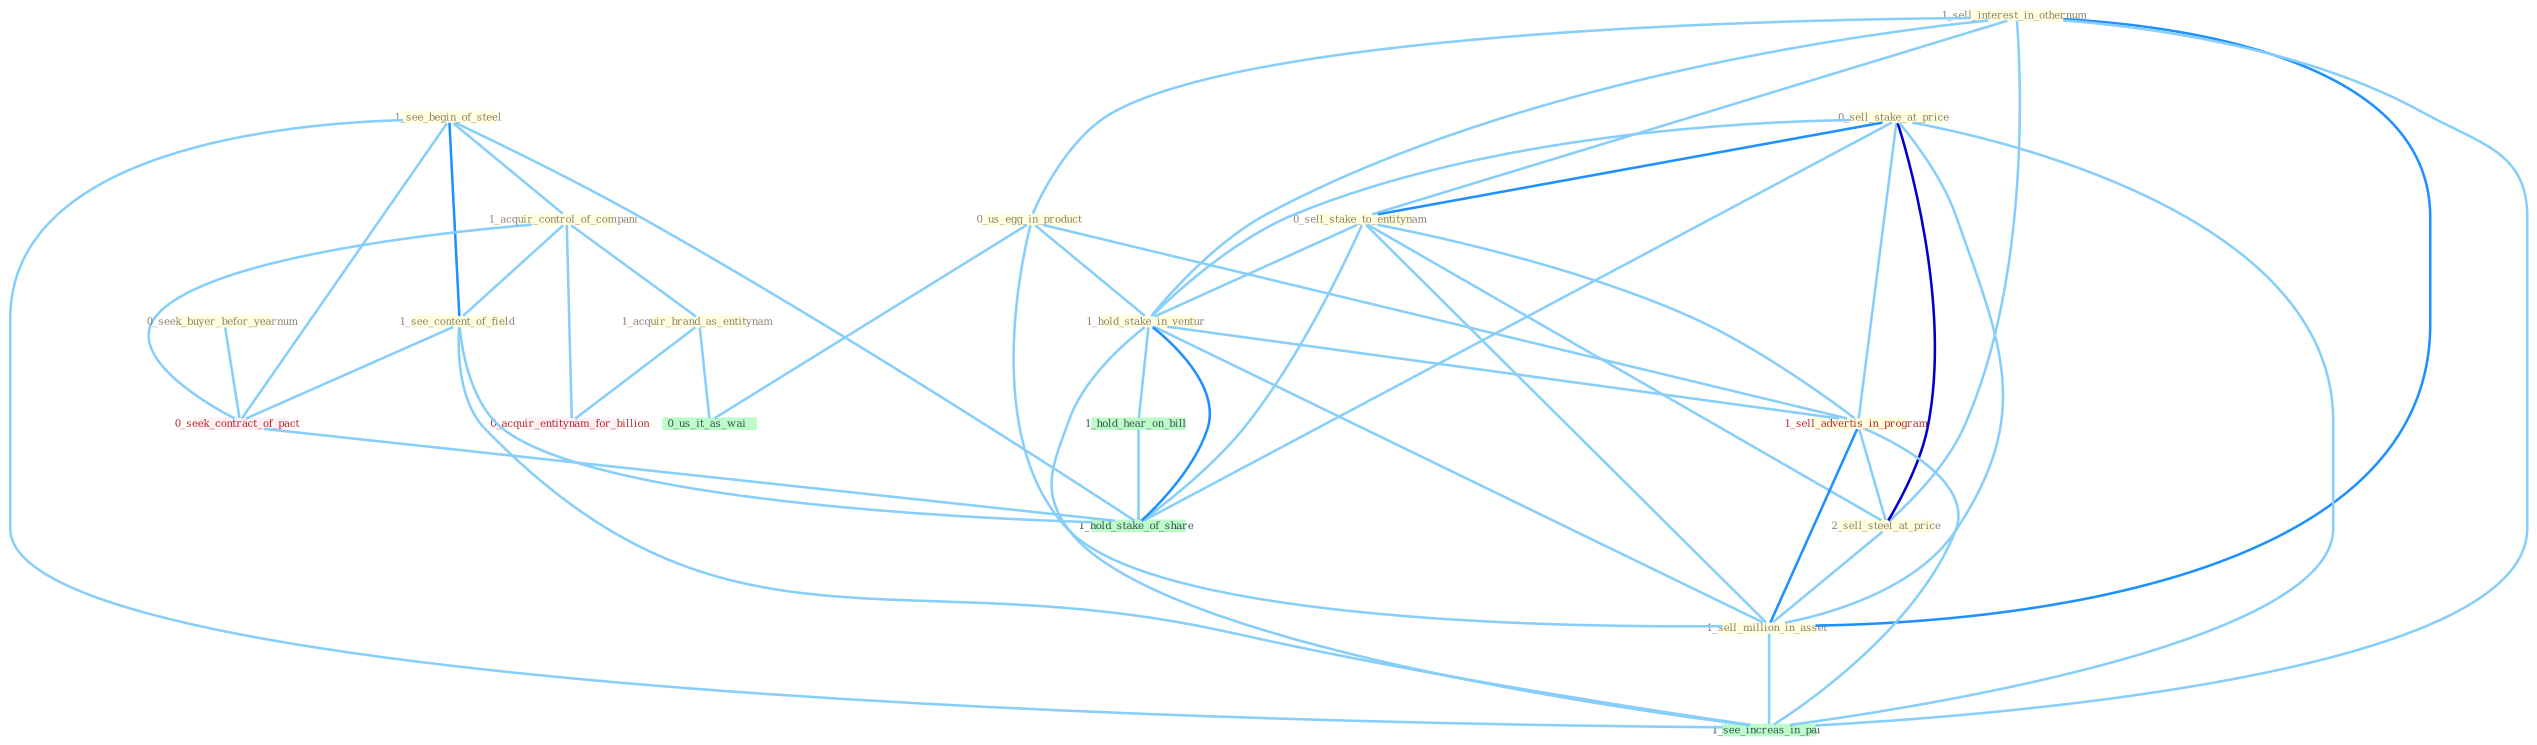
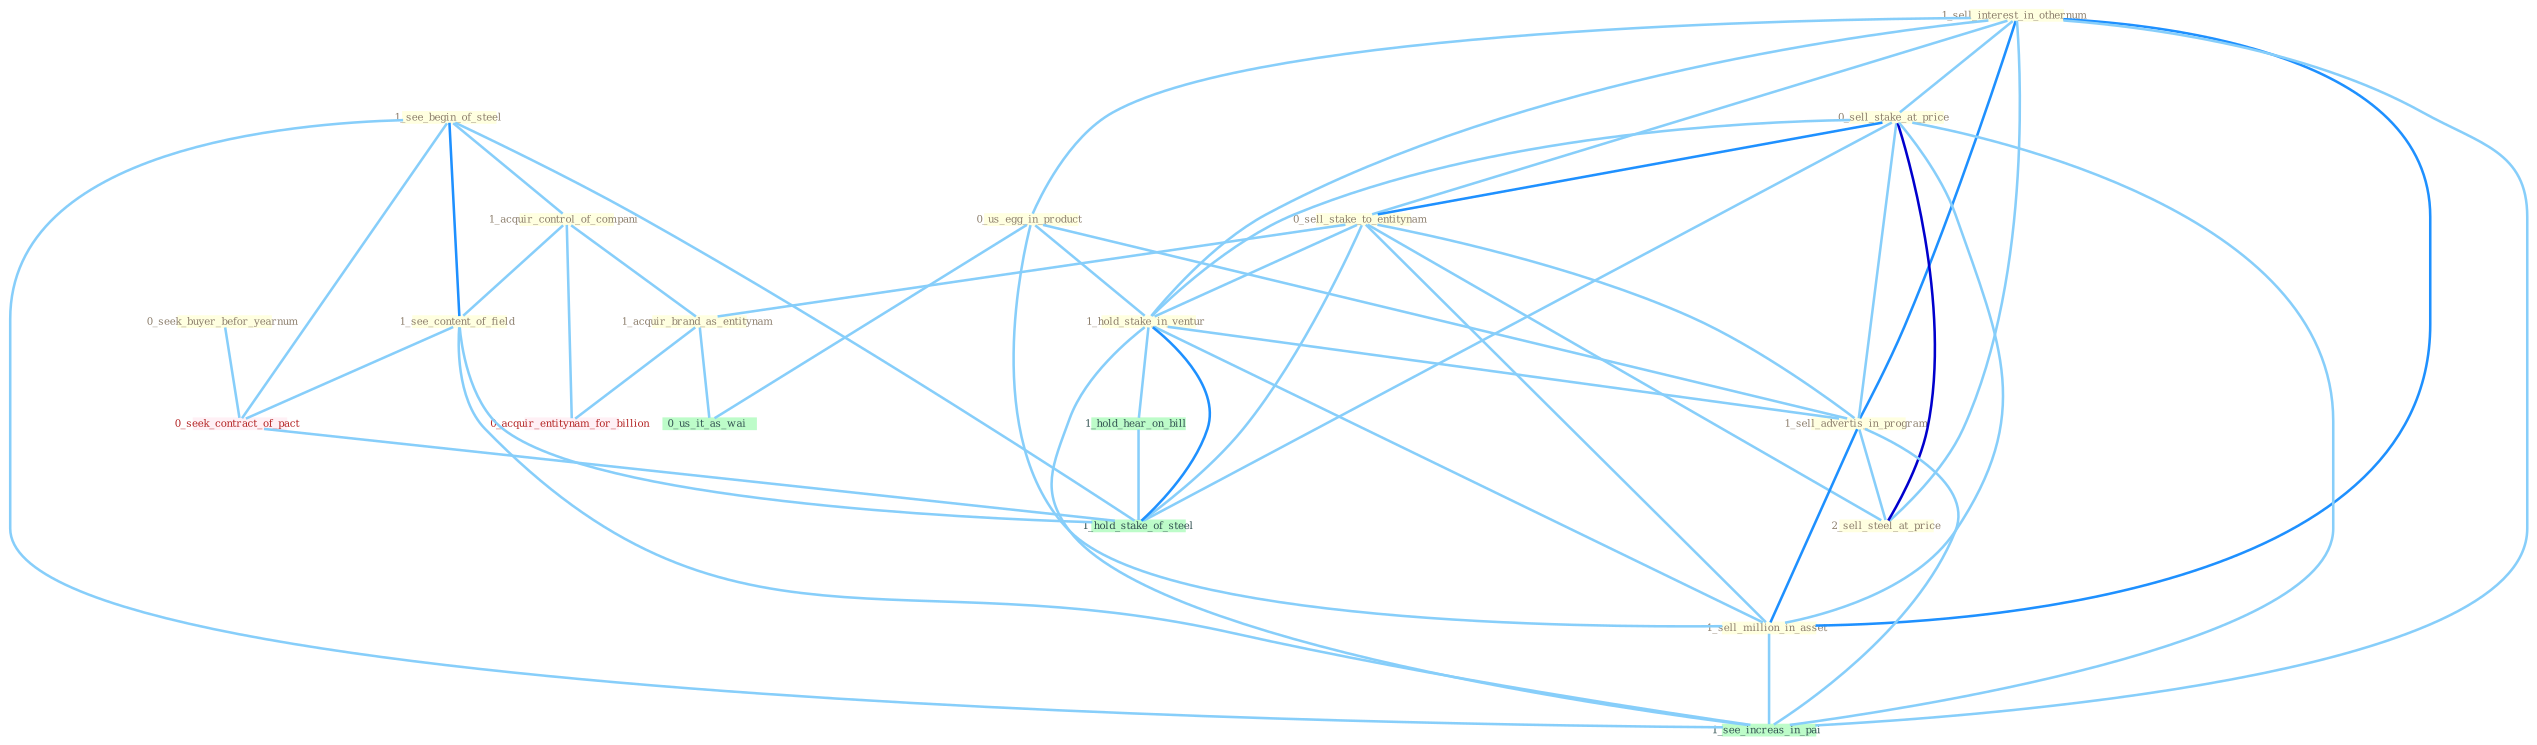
edge "1_sell_interest_in_othernum" -- "0_sell_stake_at_price": added
edge "1_sell_interest_in_othernum" -- "1_sell_advertis_in_program": added
edge "1_acquir_control_of_compani" -- "0_seek_contract_of_pact": removed
edge "0_sell_stake_to_entitynam" -- "1_acquir_brand_as_entitynam": added
node "1_sell_advertis_in_program": fontcolor #b22222 -> #8b7d6b
node "1_hold_stake_of_share": label "1_hold_stake_of_share" -> "1_hold_stake_of_steel"
edge "2_sell_steel_at_price" -- "1_sell_million_in_asset": removed
